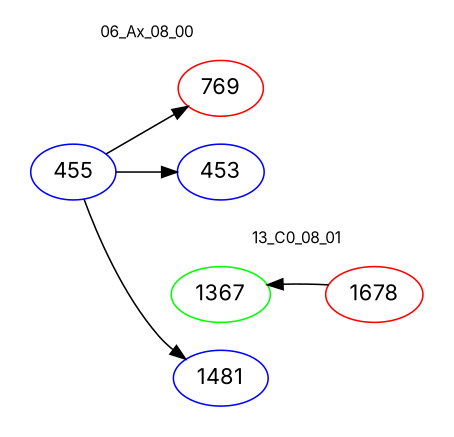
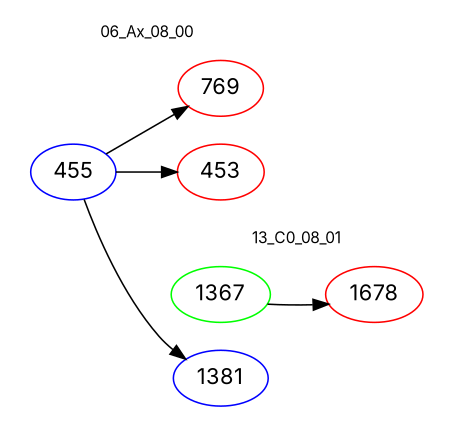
node "453": color blue -> red
edge "1678" -> "1367": reversed
node "1481": label "1481" -> "1381"
